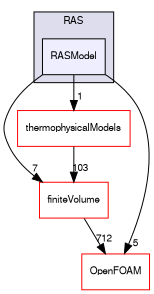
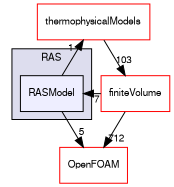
edge "RASModel" -> "finiteVolume": reversed
